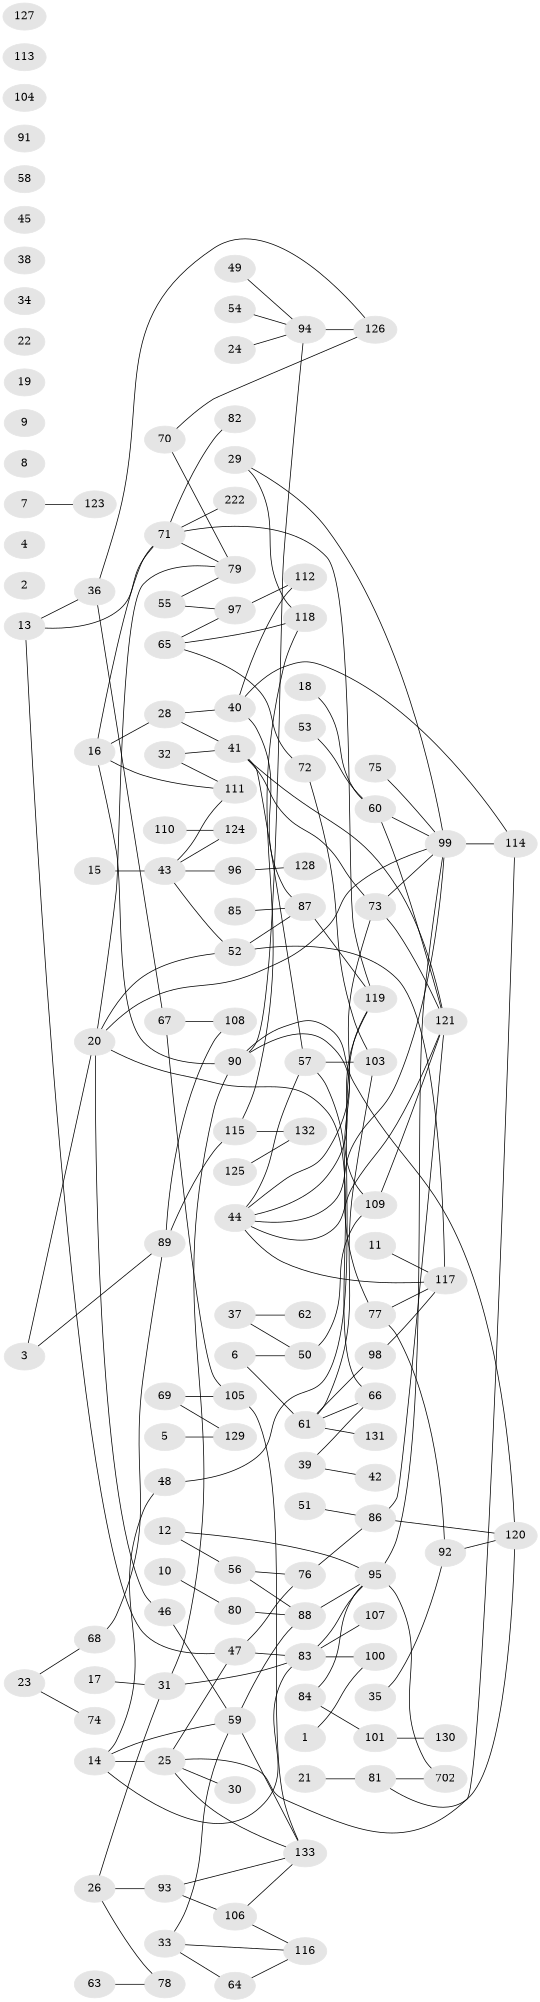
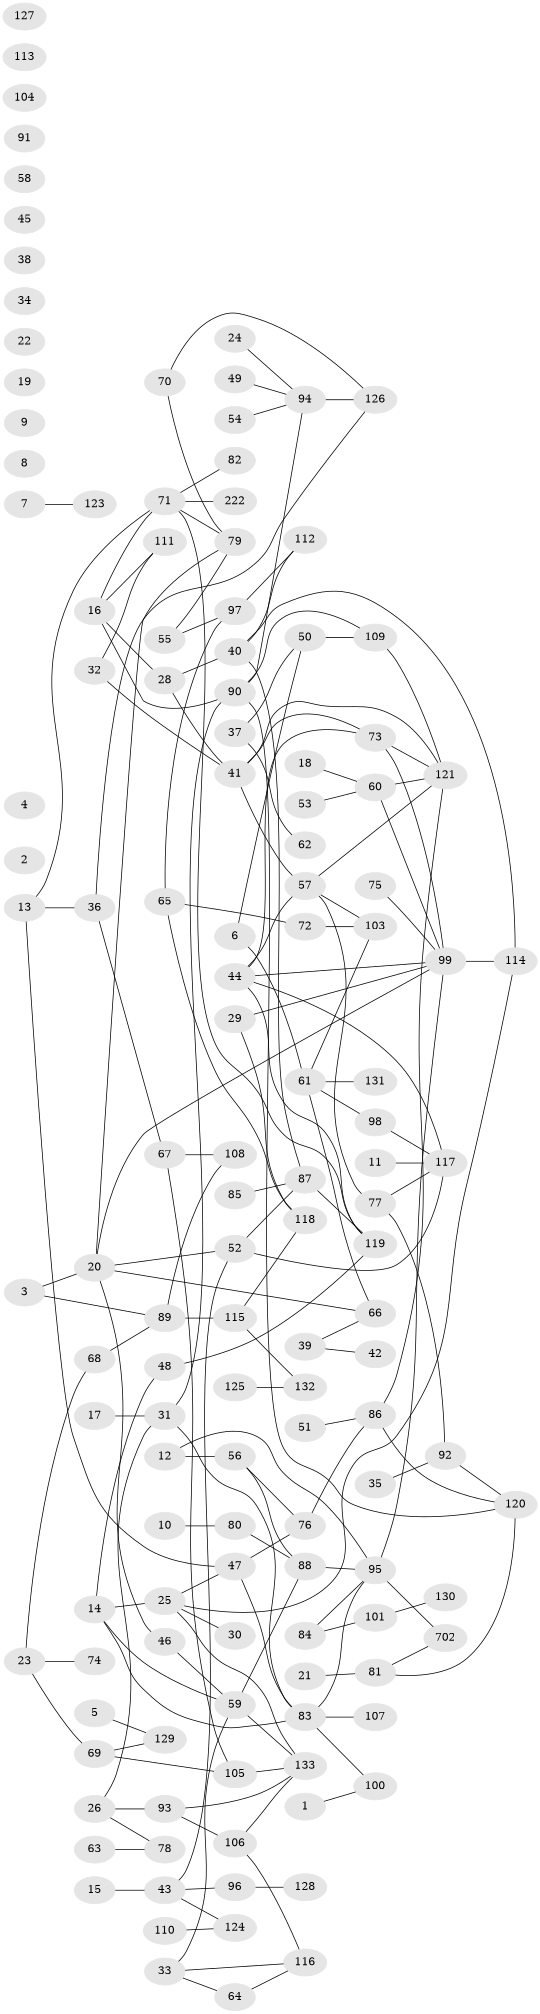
edge "111" -- "43": removed
edge "121" -- "44": now "121" -- "57"
edge "23" -- "69": added
